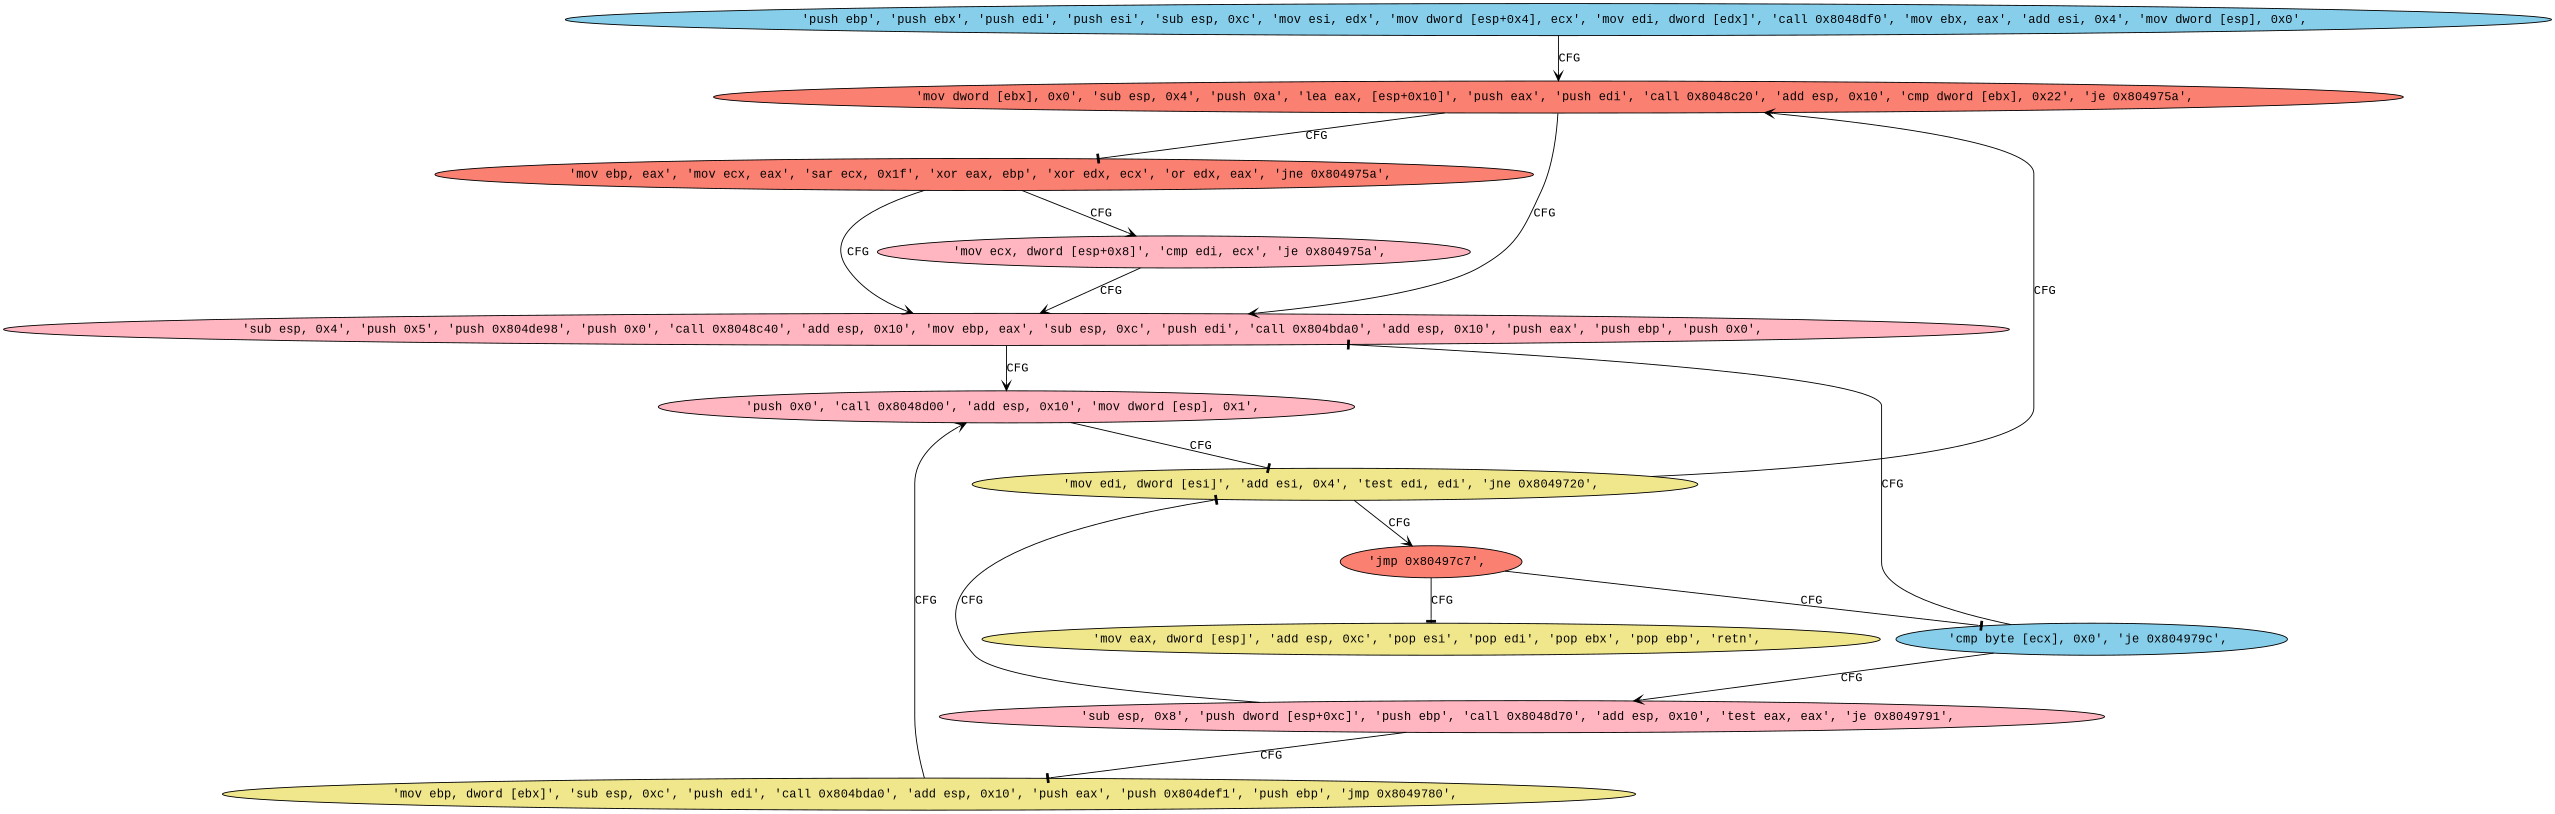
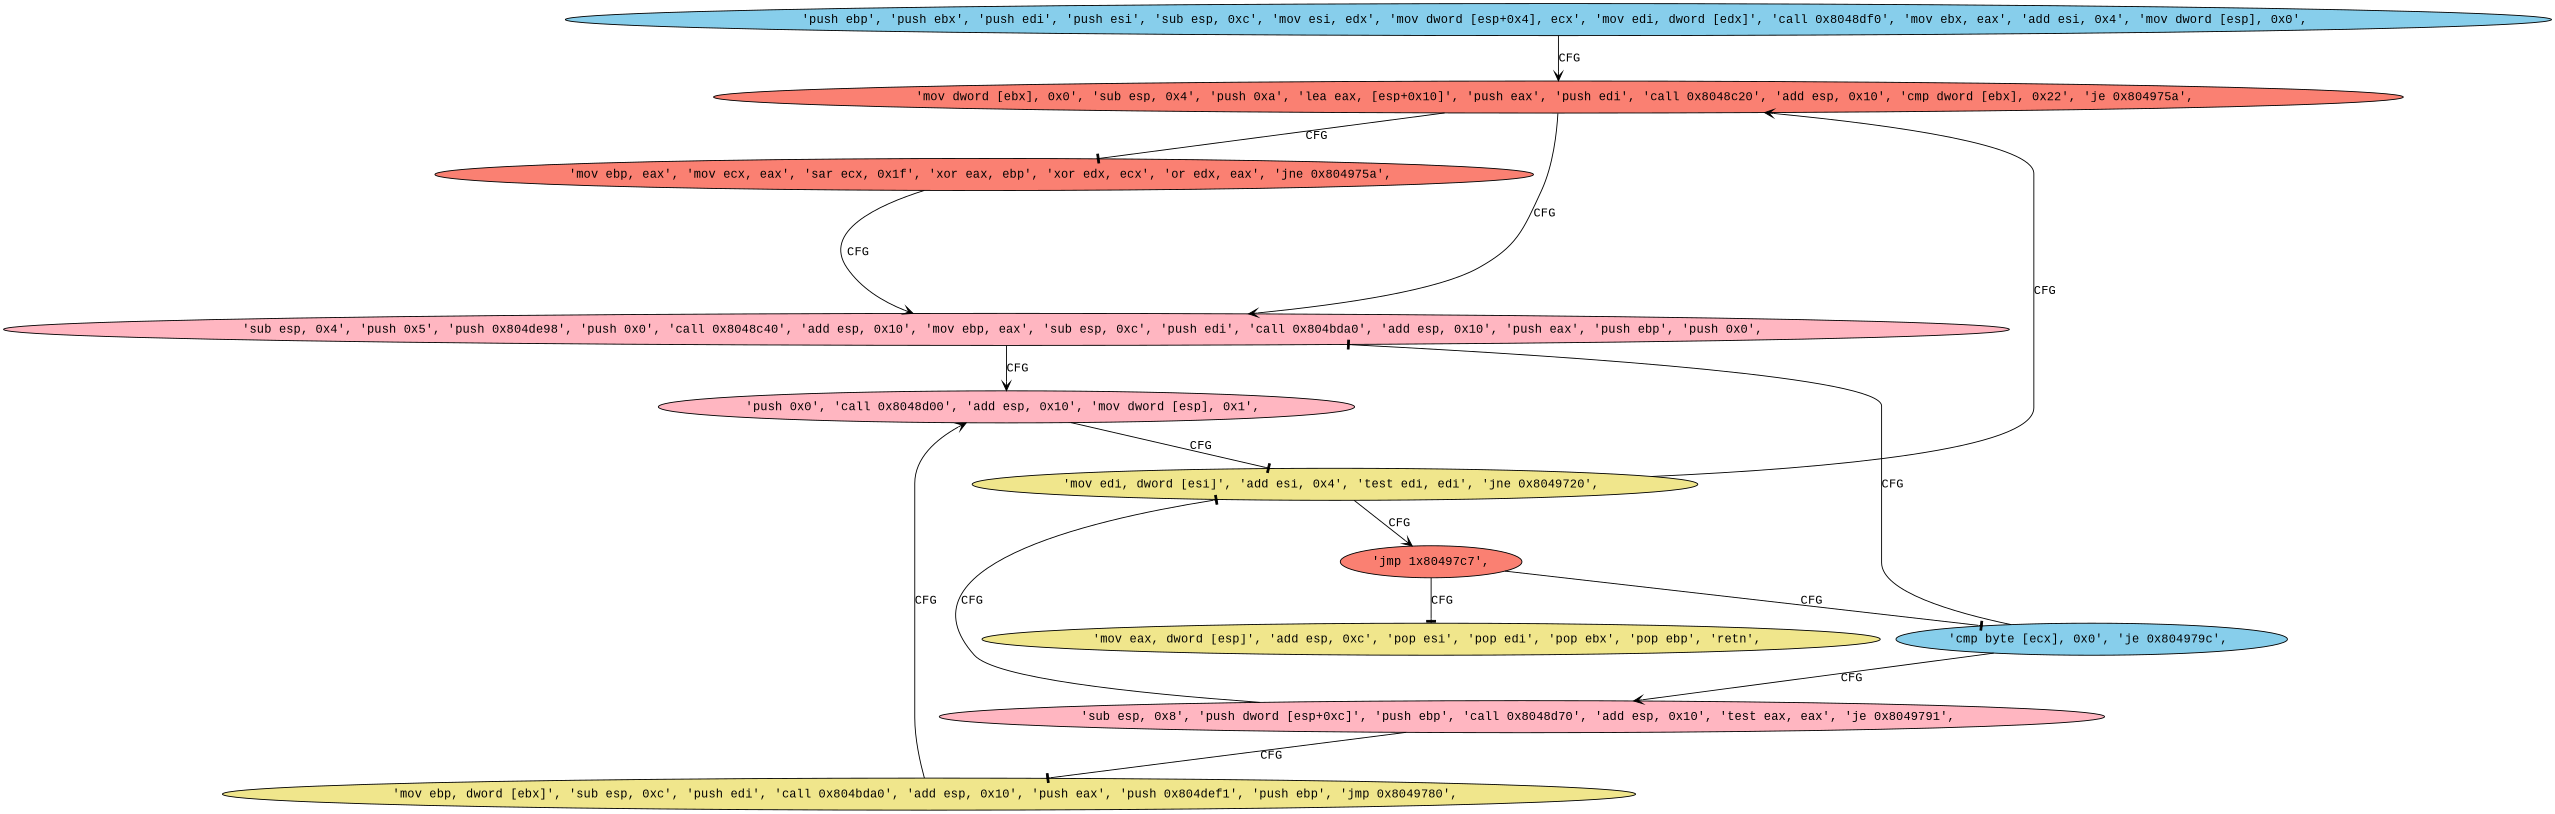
node "'mov ecx, dword [esp+0x8]', 'cmp edi, ecx', 'je 0x804975a',": removed
node "'jmp 0x80497c7',": label "'jmp 0x80497c7'," -> "'jmp 1x80497c7',"
